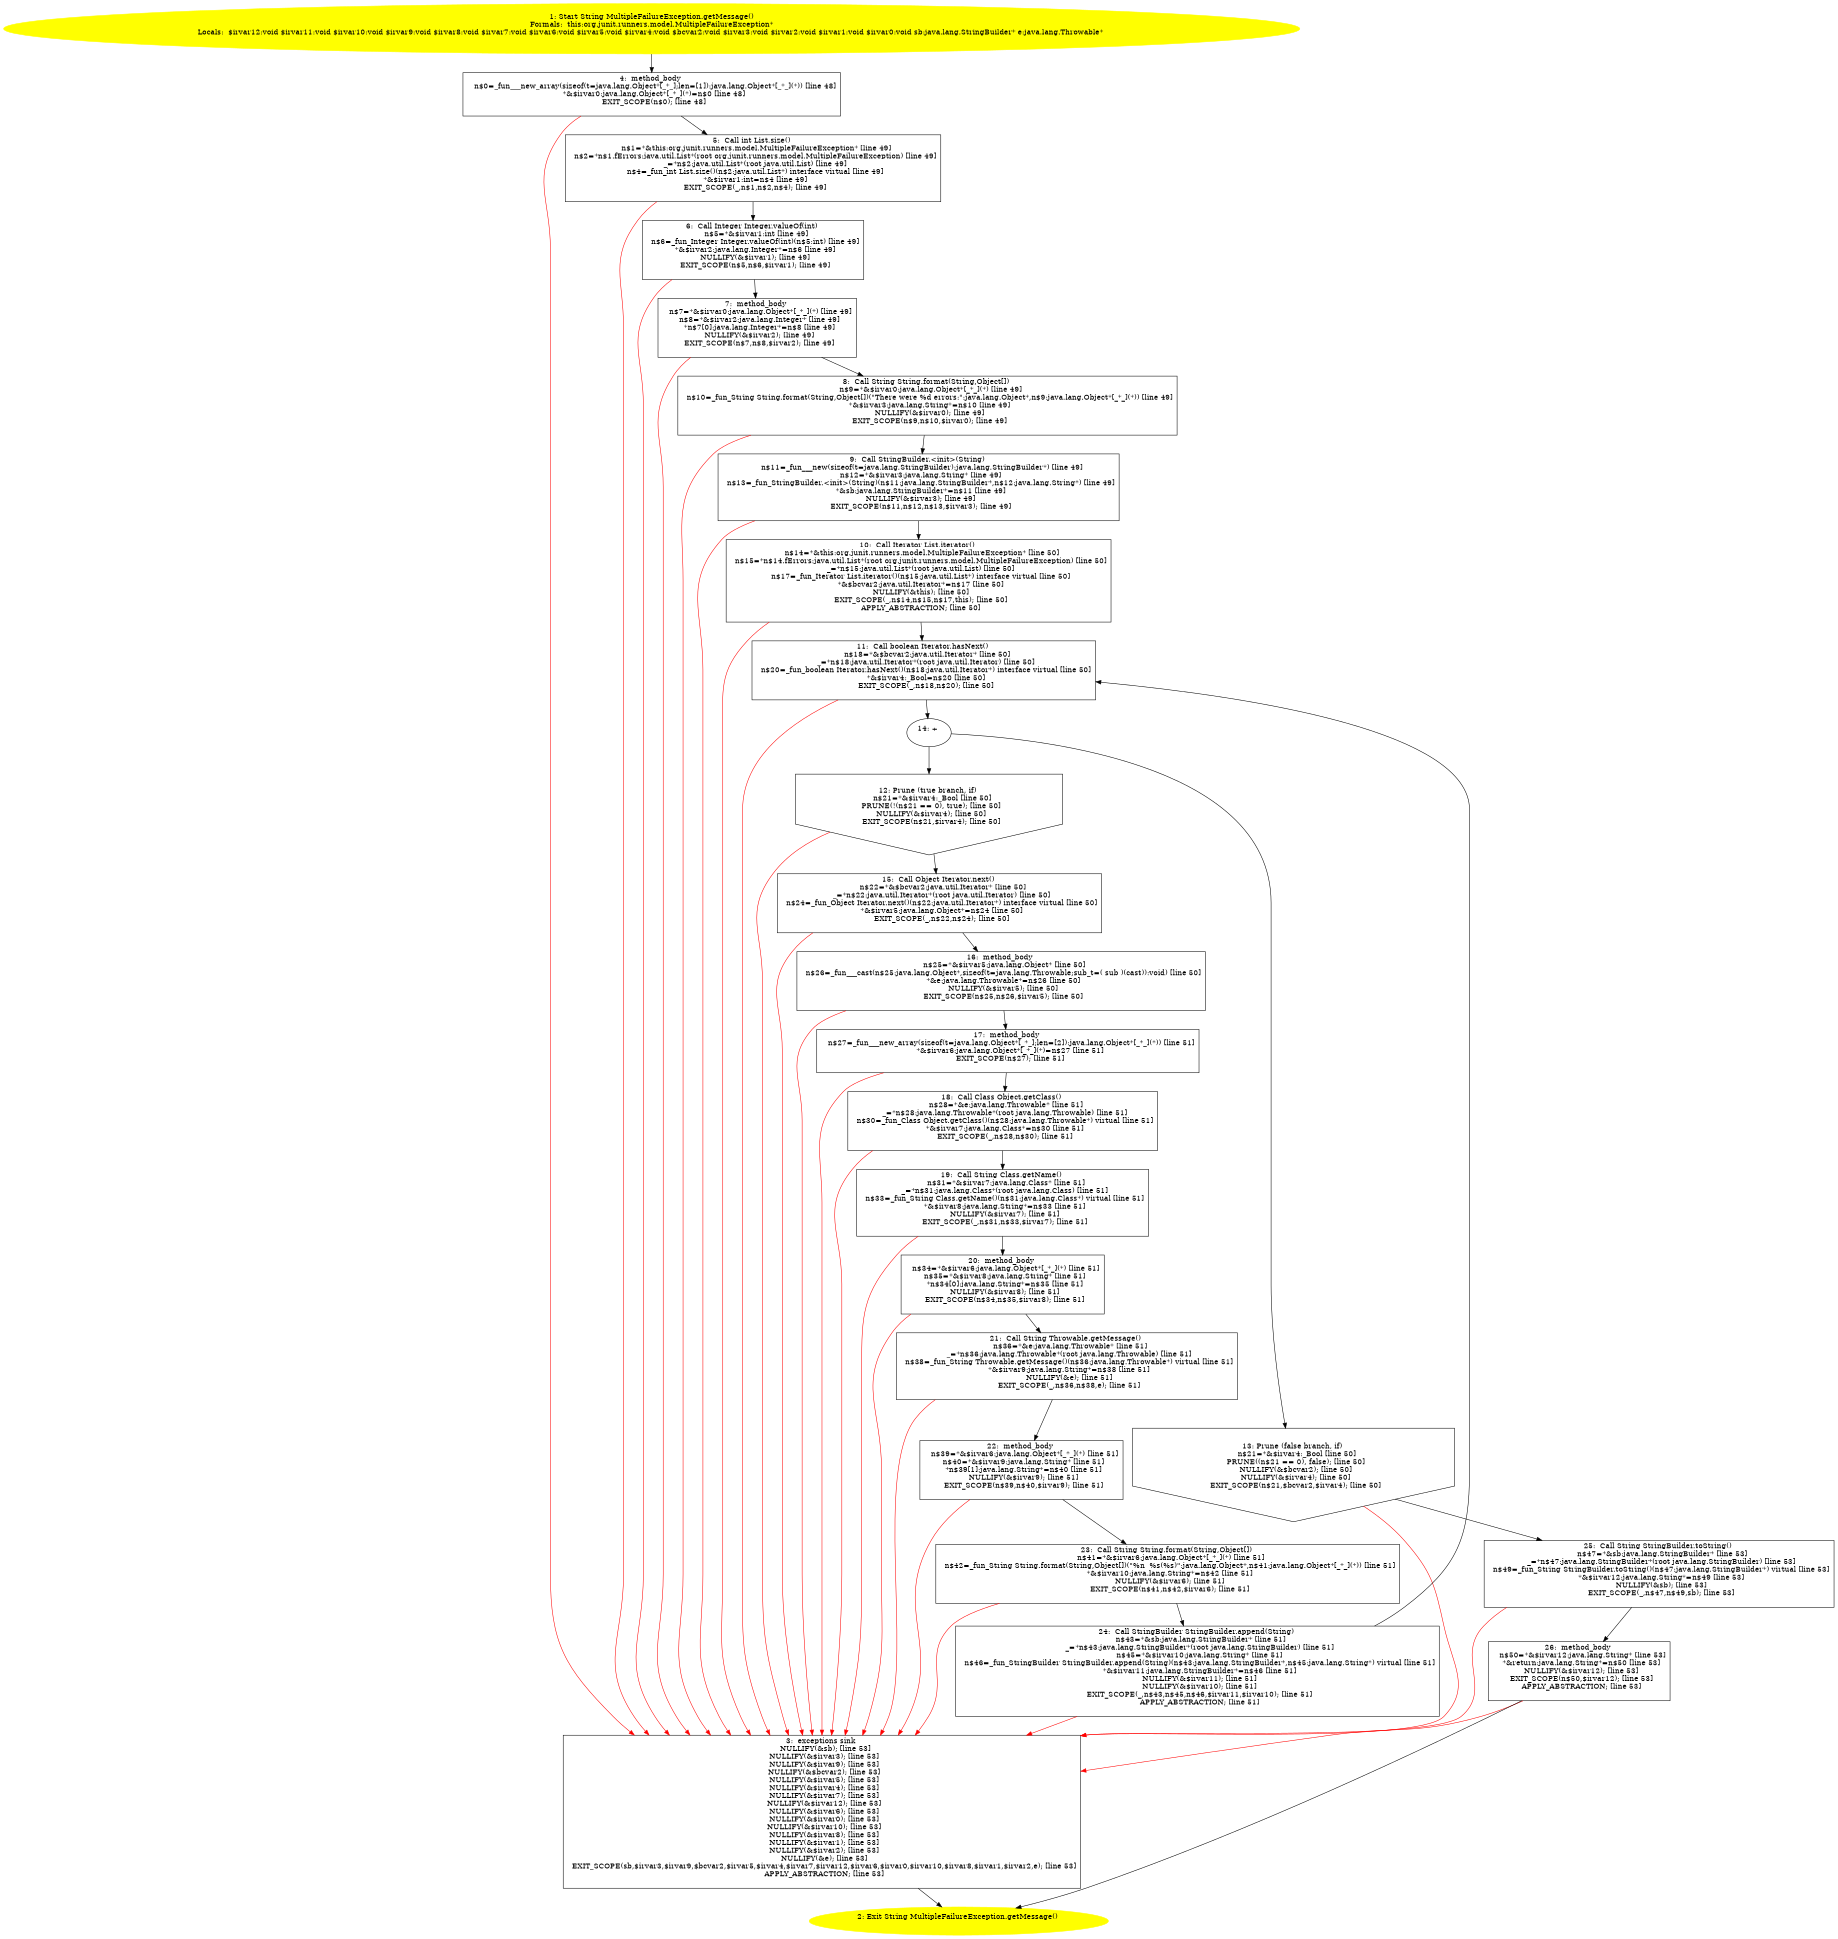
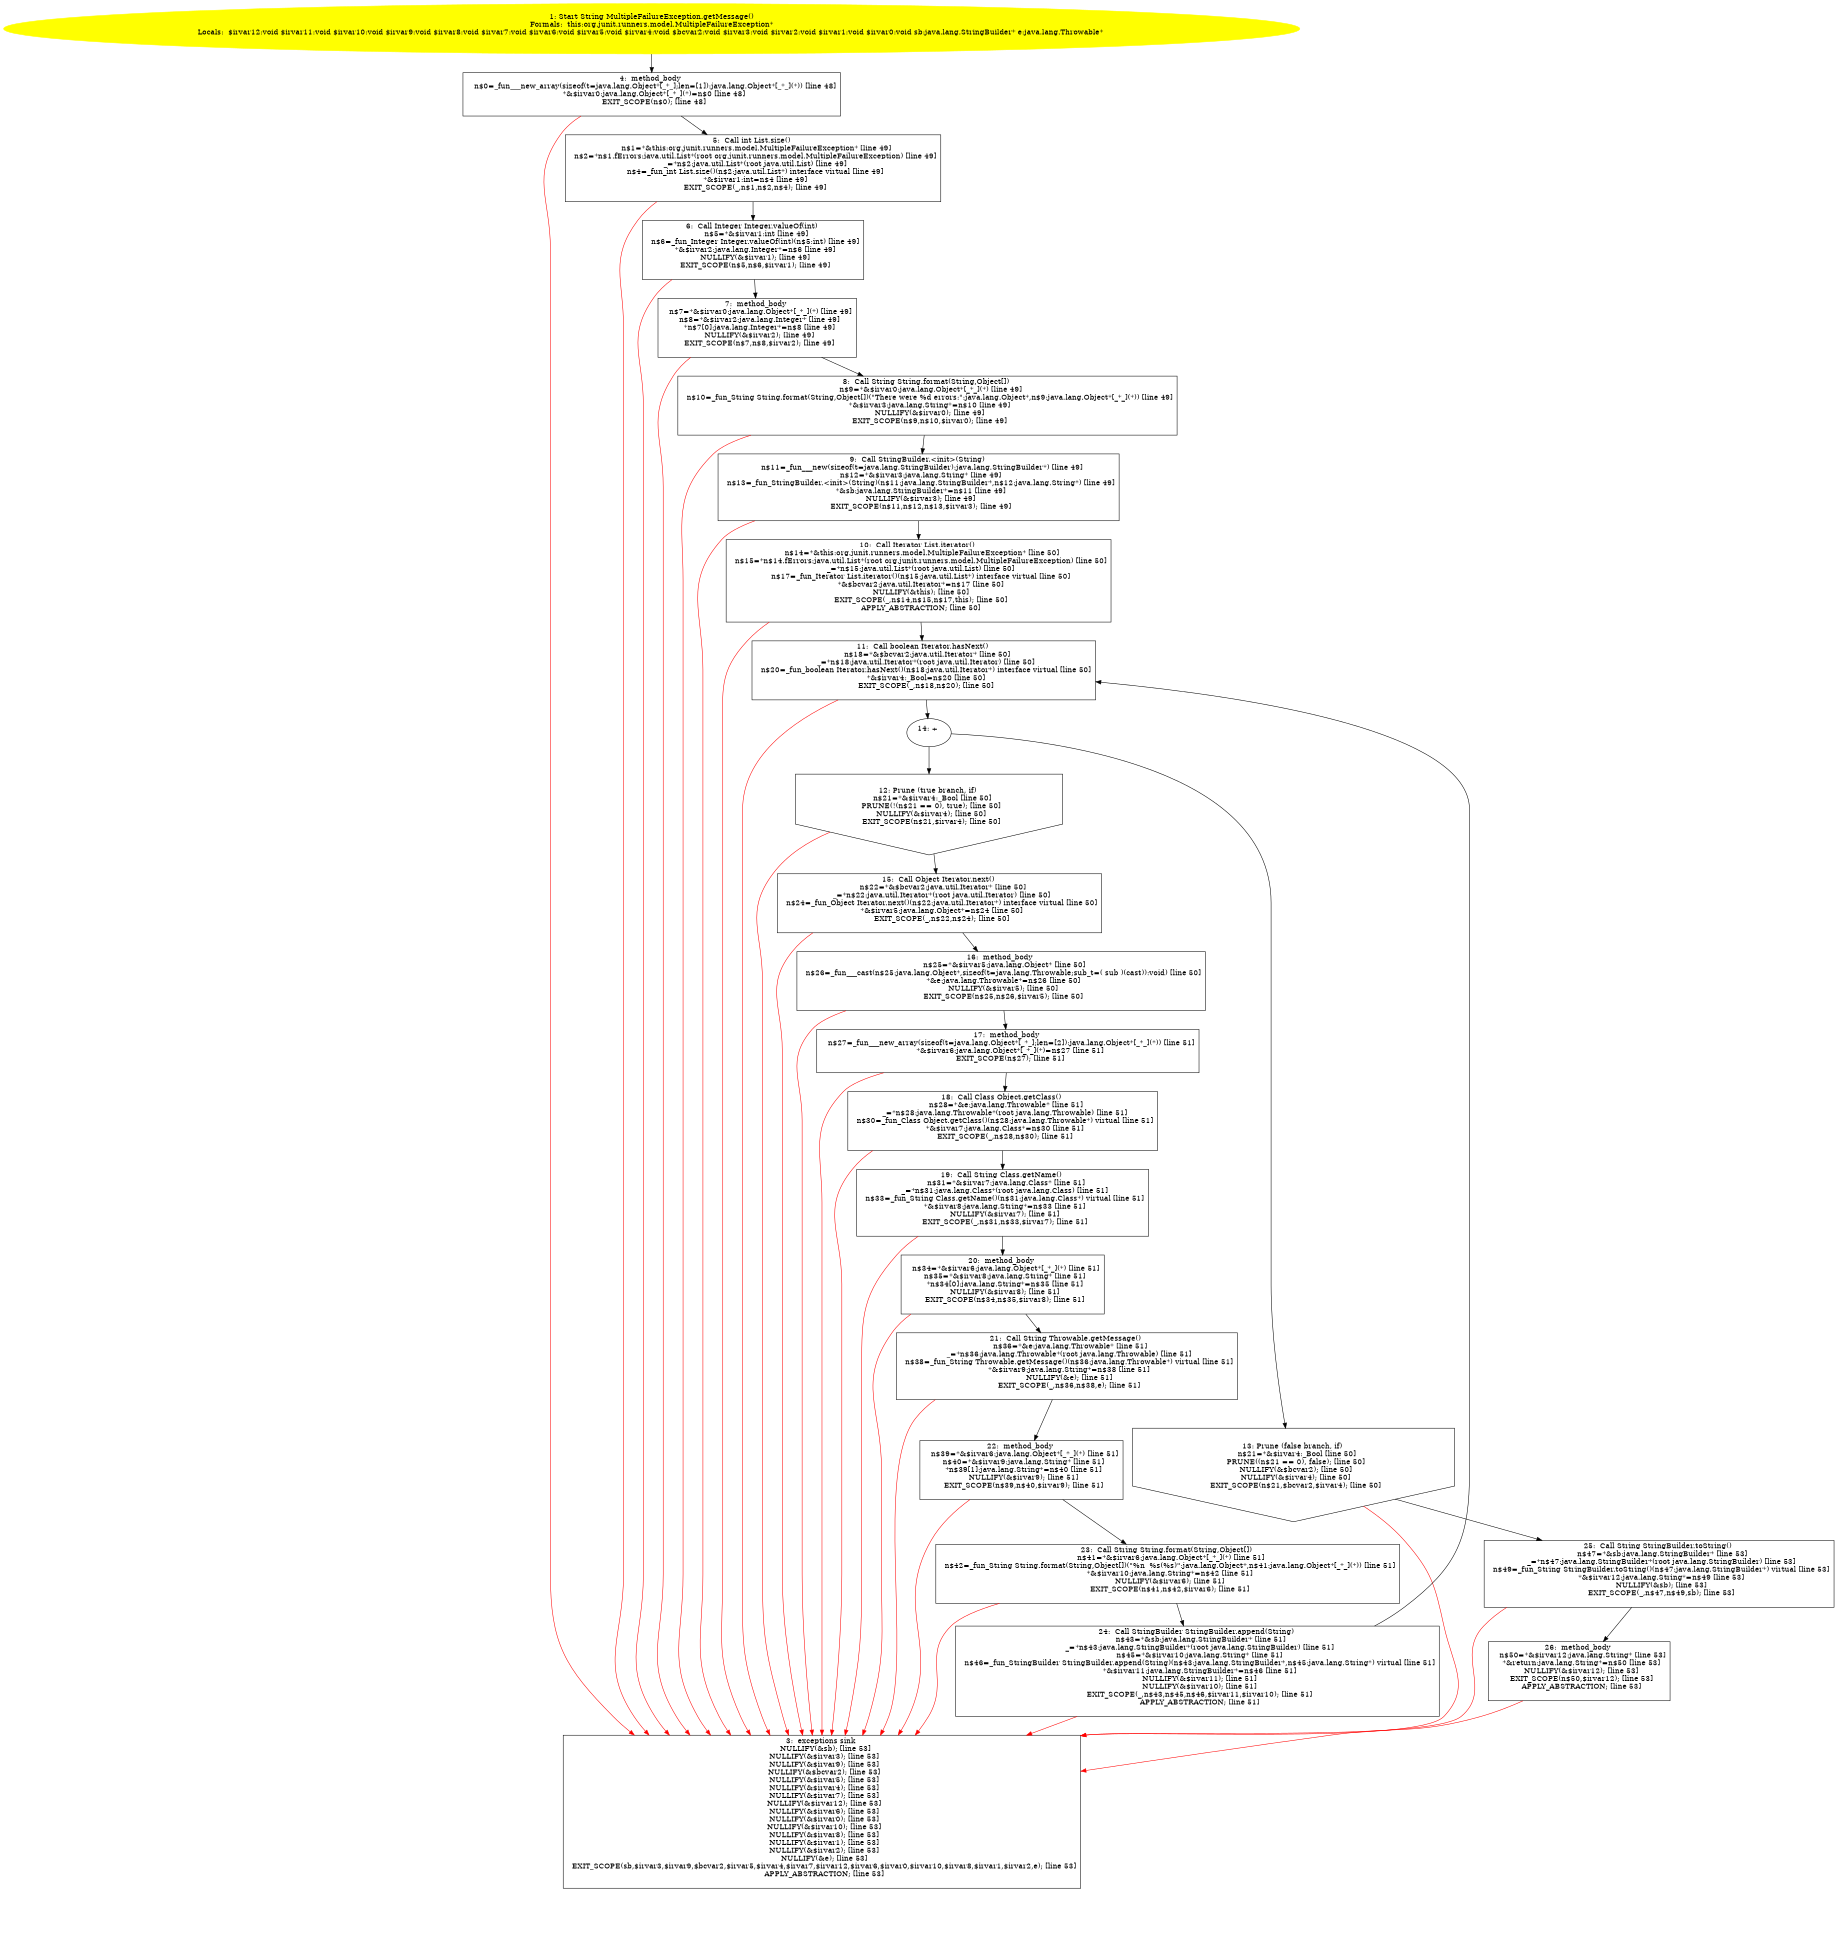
node "2: Exit String MultipleFailureException.getMessage()": removed
